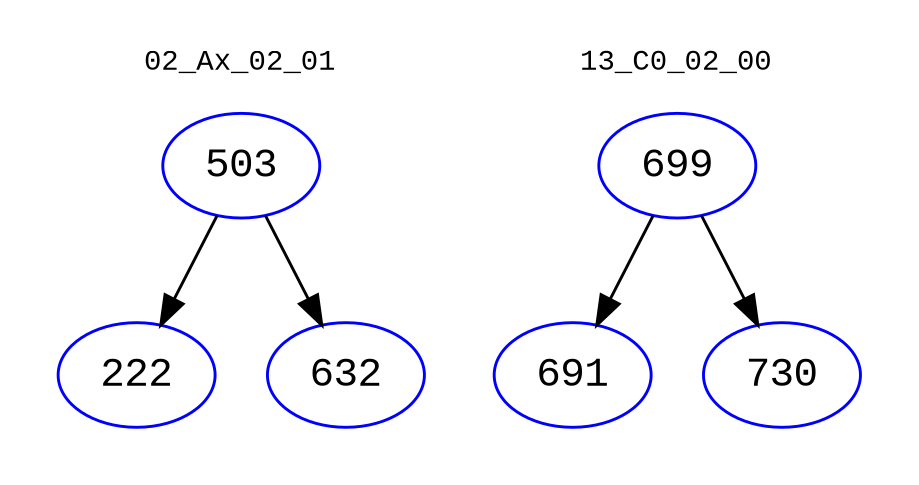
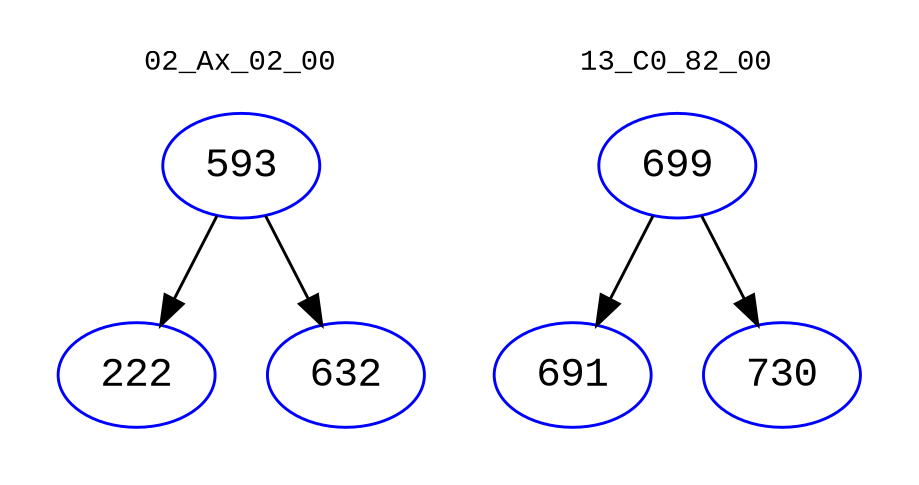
cluster "02_Ax_02_01": label "02_Ax_02_01" -> "02_Ax_02_00"
cluster "13_C0_02_00": label "13_C0_02_00" -> "13_C0_82_00"
node "503": label "503" -> "593"
